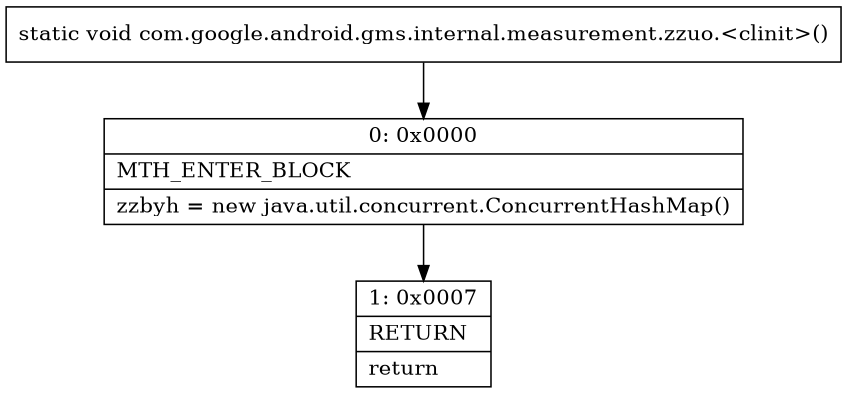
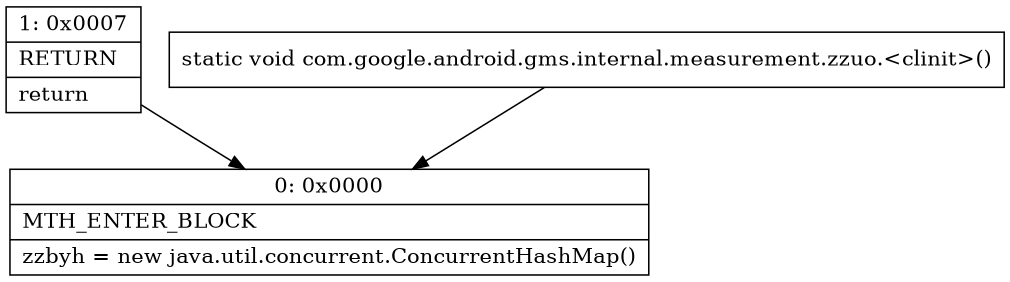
edge "0: 0x0000" -> "1: 0x0007": reversed
